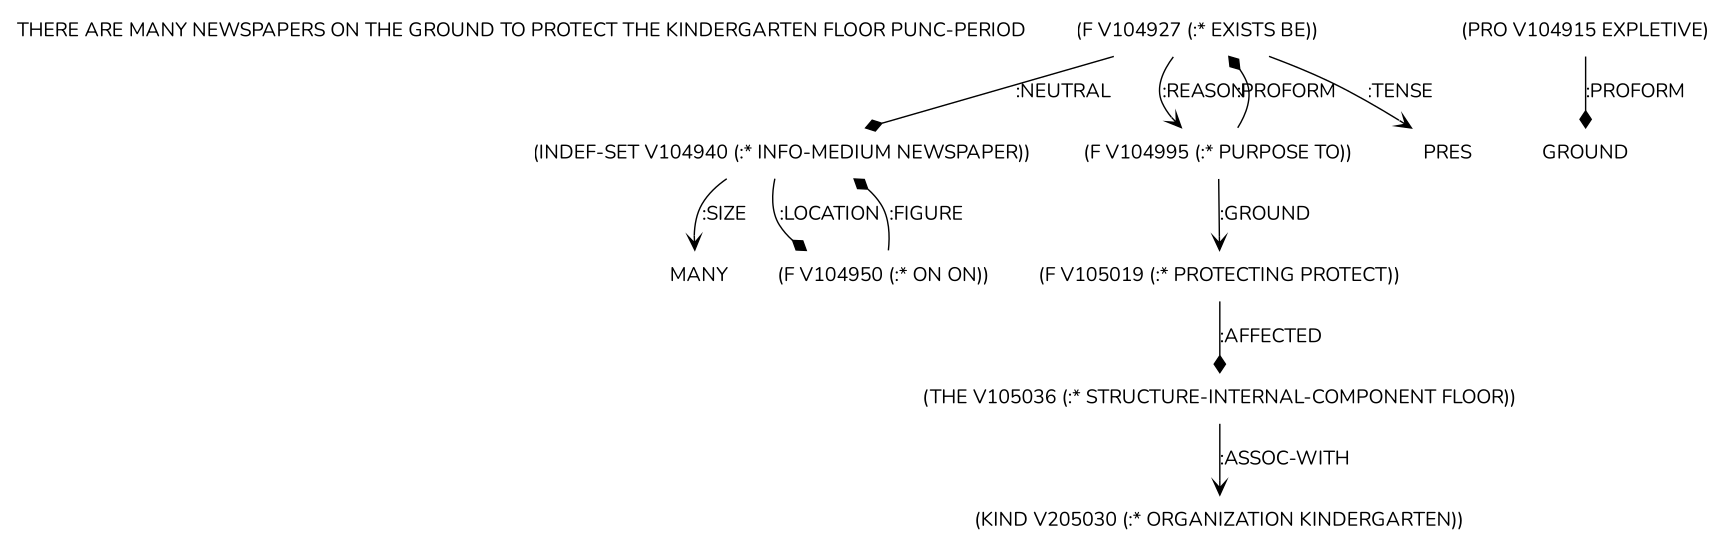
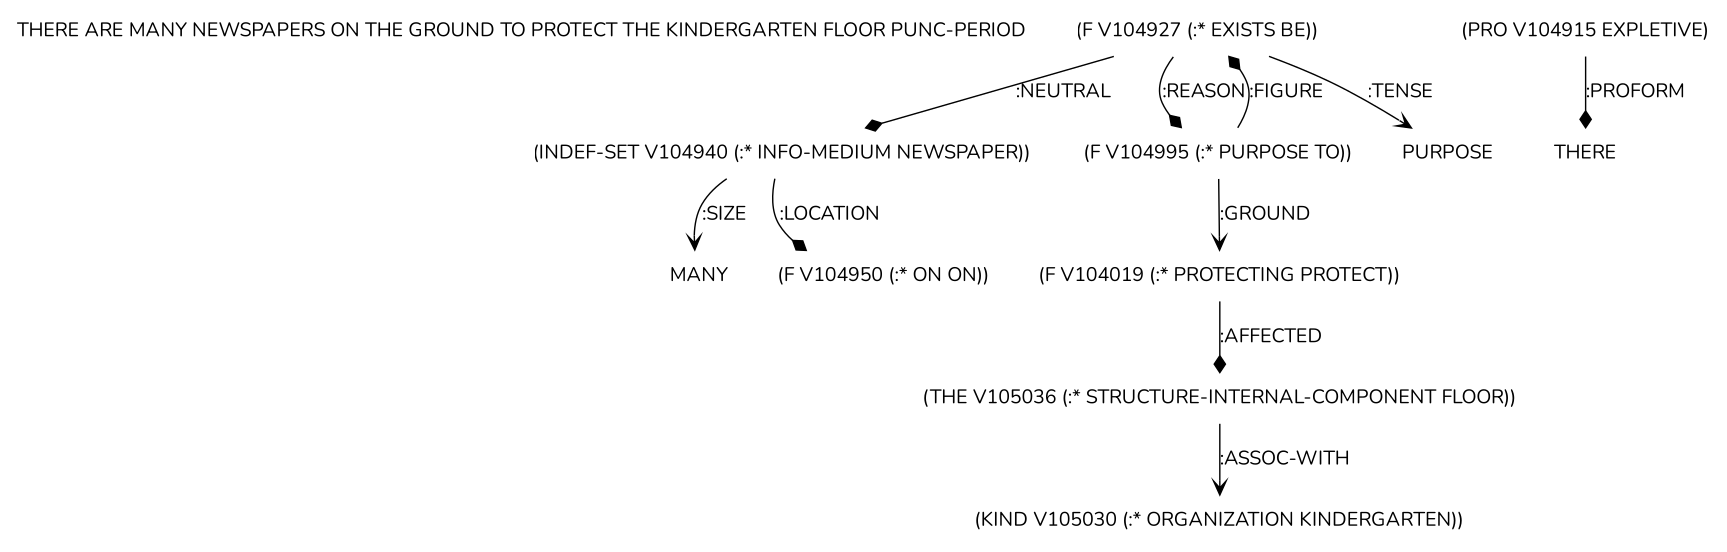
edge "(F V104927 (:* EXISTS BE))" -> "(F V104995 (:* PURPOSE TO))": arrowhead vee -> diamond
edge "(F V104995 (:* PURPOSE TO))" -> "(F V104927 (:* EXISTS BE))": label ":PROFORM" -> ":FIGURE"
node "PRES": label "PRES" -> "PURPOSE"
node "GROUND": label "GROUND" -> "THERE"
edge "(F V104950 (:* ON ON))" -> "(INDEF-SET V104940 (:* INFO-MEDIUM NEWSPAPER))": removed, label ":FIGURE"
node "(F V105019 (:* PROTECTING PROTECT))": label "(F V105019 (:* PROTECTING PROTECT))" -> "(F V104019 (:* PROTECTING PROTECT))"
node "(KIND V205030 (:* ORGANIZATION KINDERGARTEN))": label "(KIND V205030 (:* ORGANIZATION KINDERGARTEN))" -> "(KIND V105030 (:* ORGANIZATION KINDERGARTEN))"
